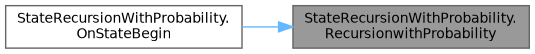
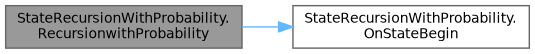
edge "StateRecursionWithProbability. OnStateBegin" -> "StateRecursionWithProbability. RecursionwithProbability": reversed
